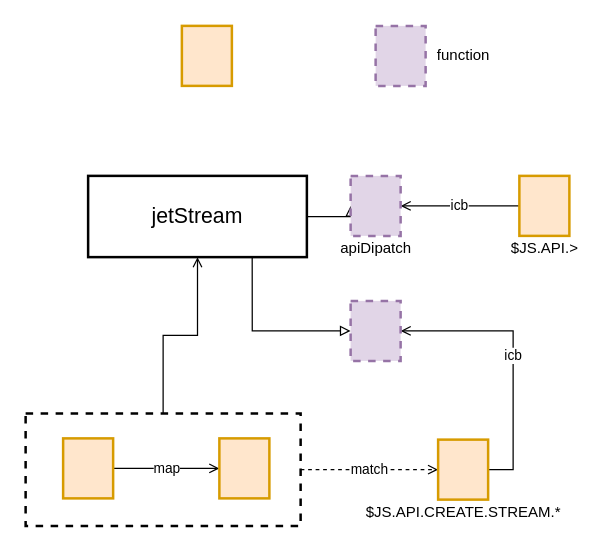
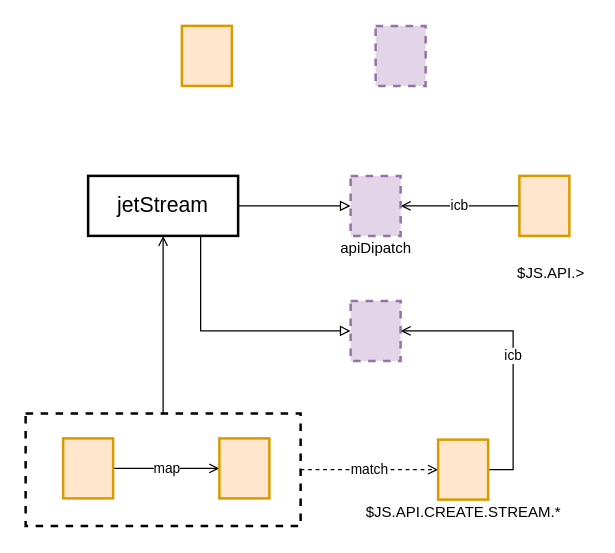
node "function": removed
node "jetStream": size 219x81 -> 150x60
node "$JS.API.>": moved (544, 248) -> (551, 273)
